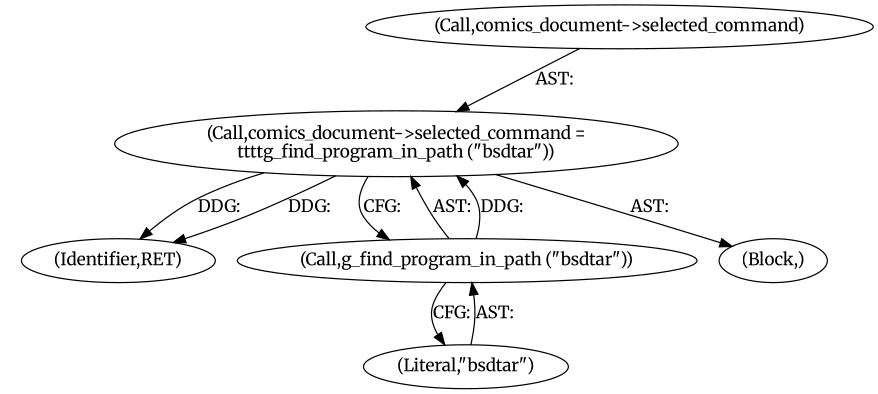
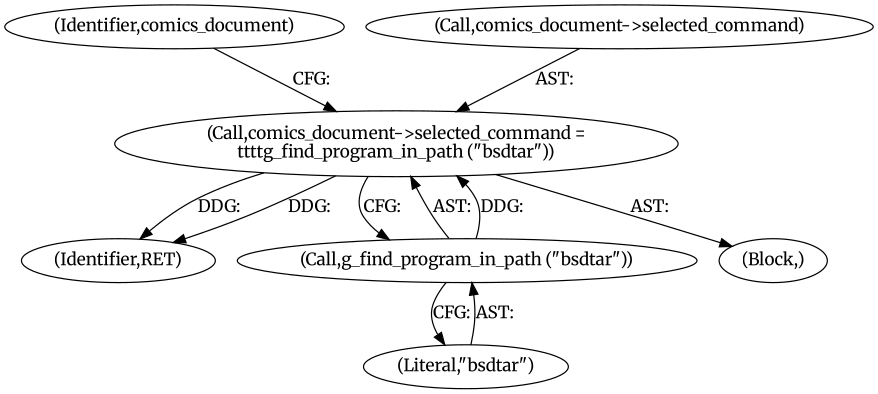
node "(Identifier,comics_document)": added
